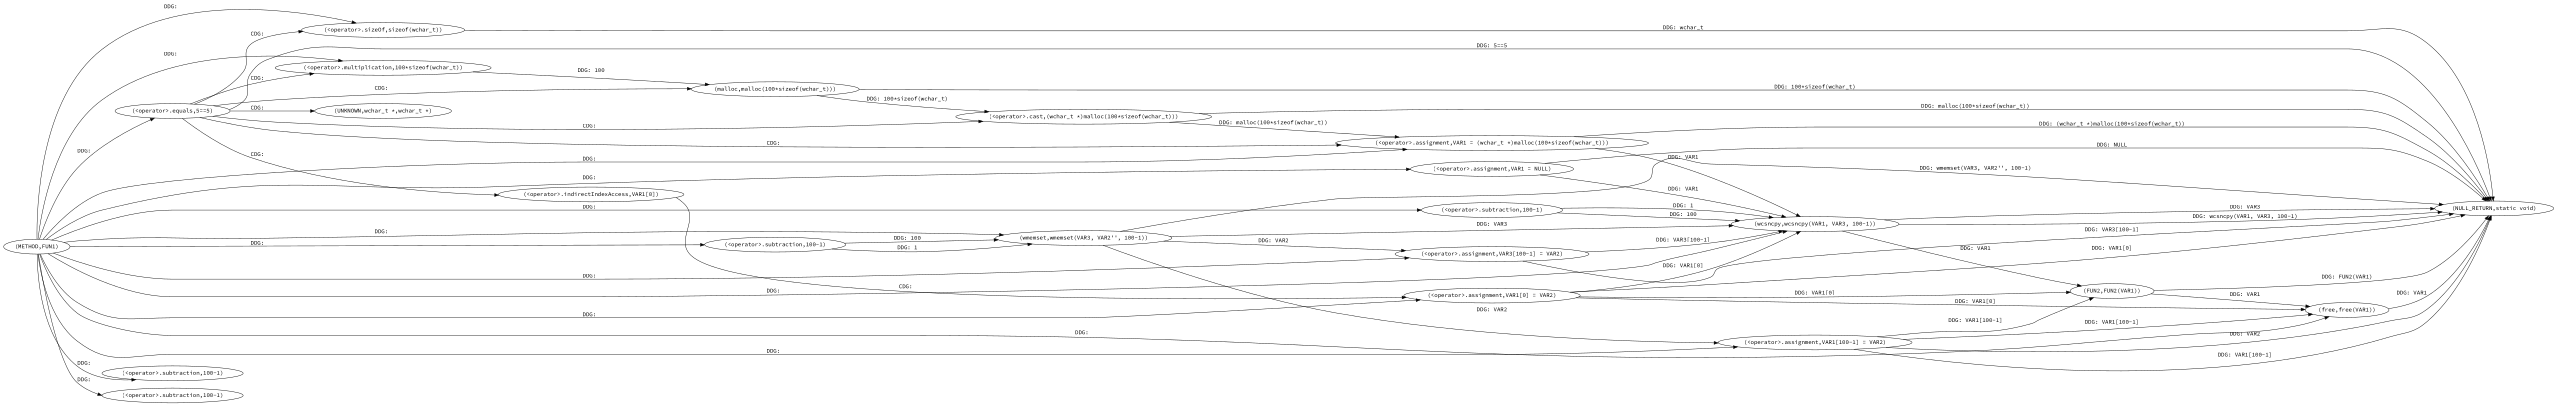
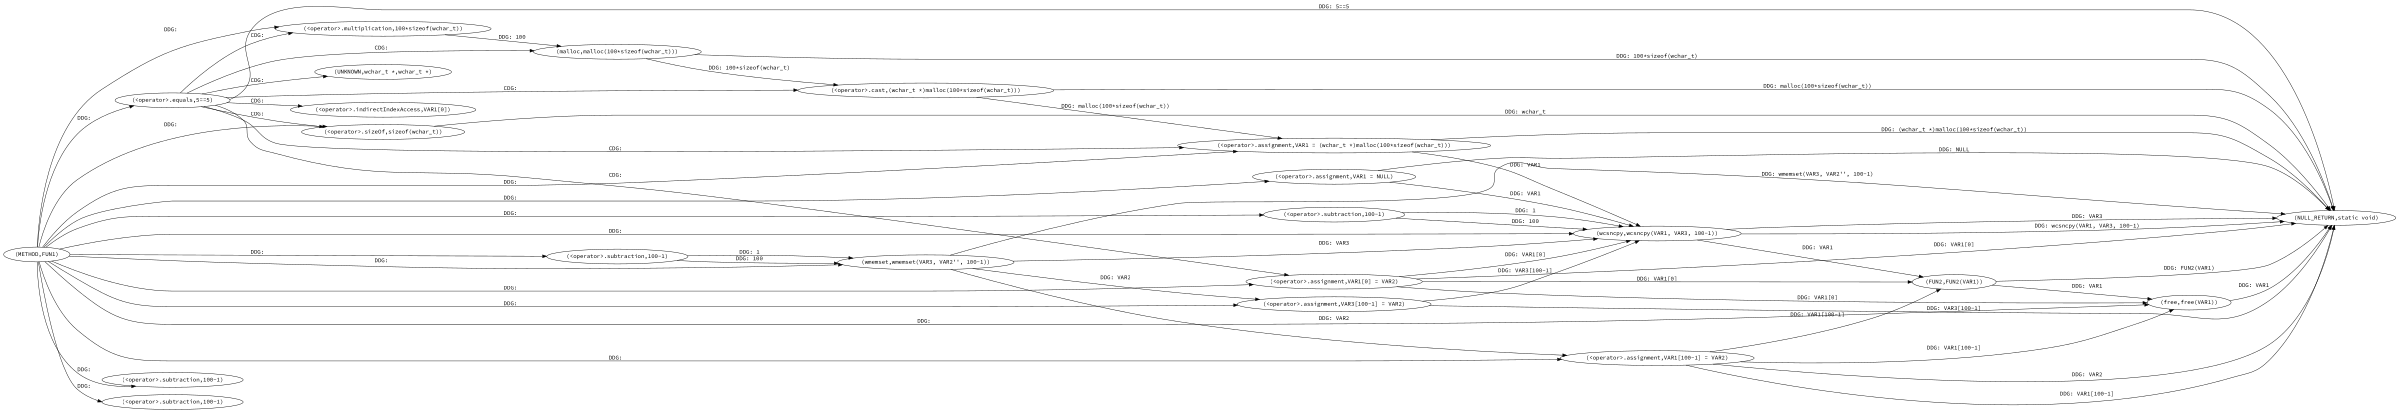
edge "(<operator>.indirectIndexAccess,VAR1[0])" -> "(<operator>.assignment,VAR1[0] = VAR2)": now "(<operator>.equals,5==5)" -> "(<operator>.assignment,VAR1[0] = VAR2)"
